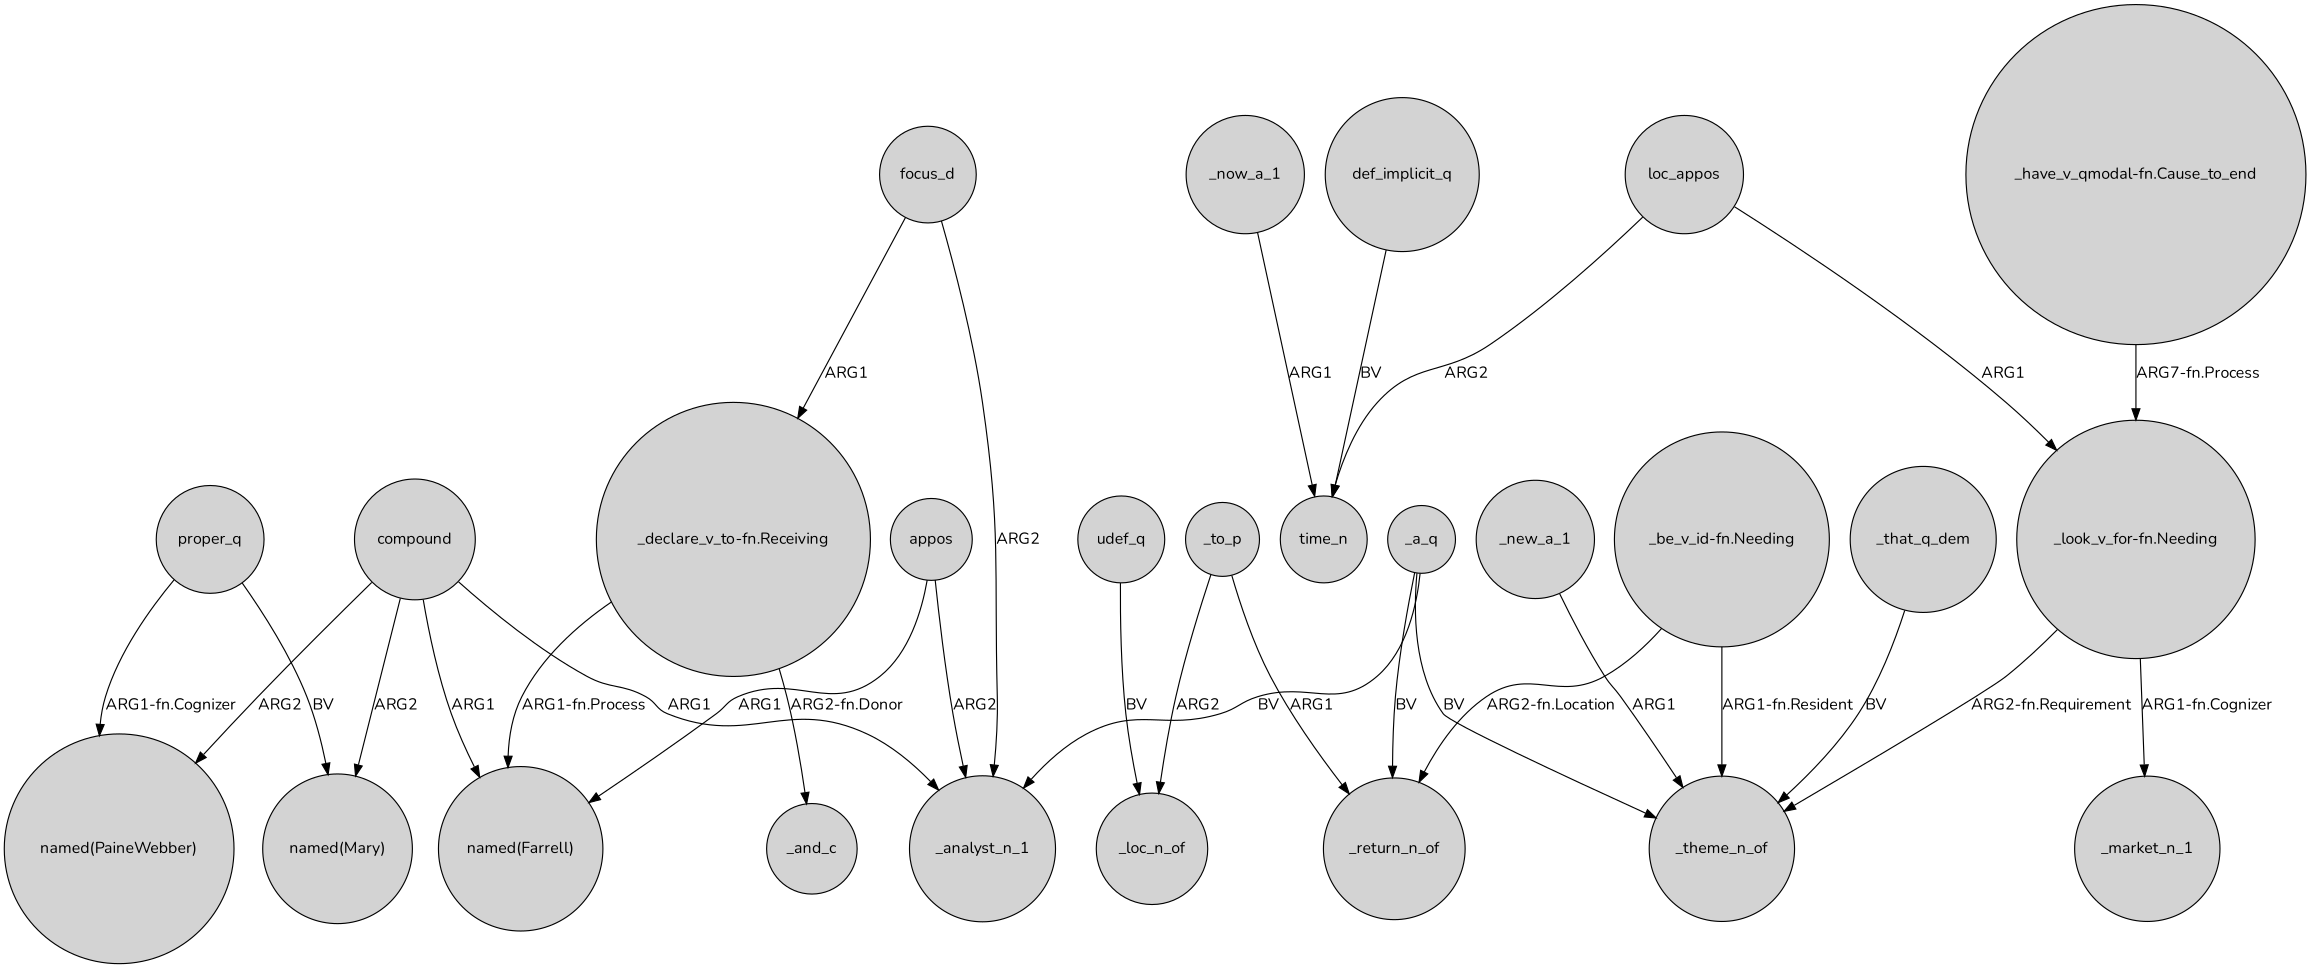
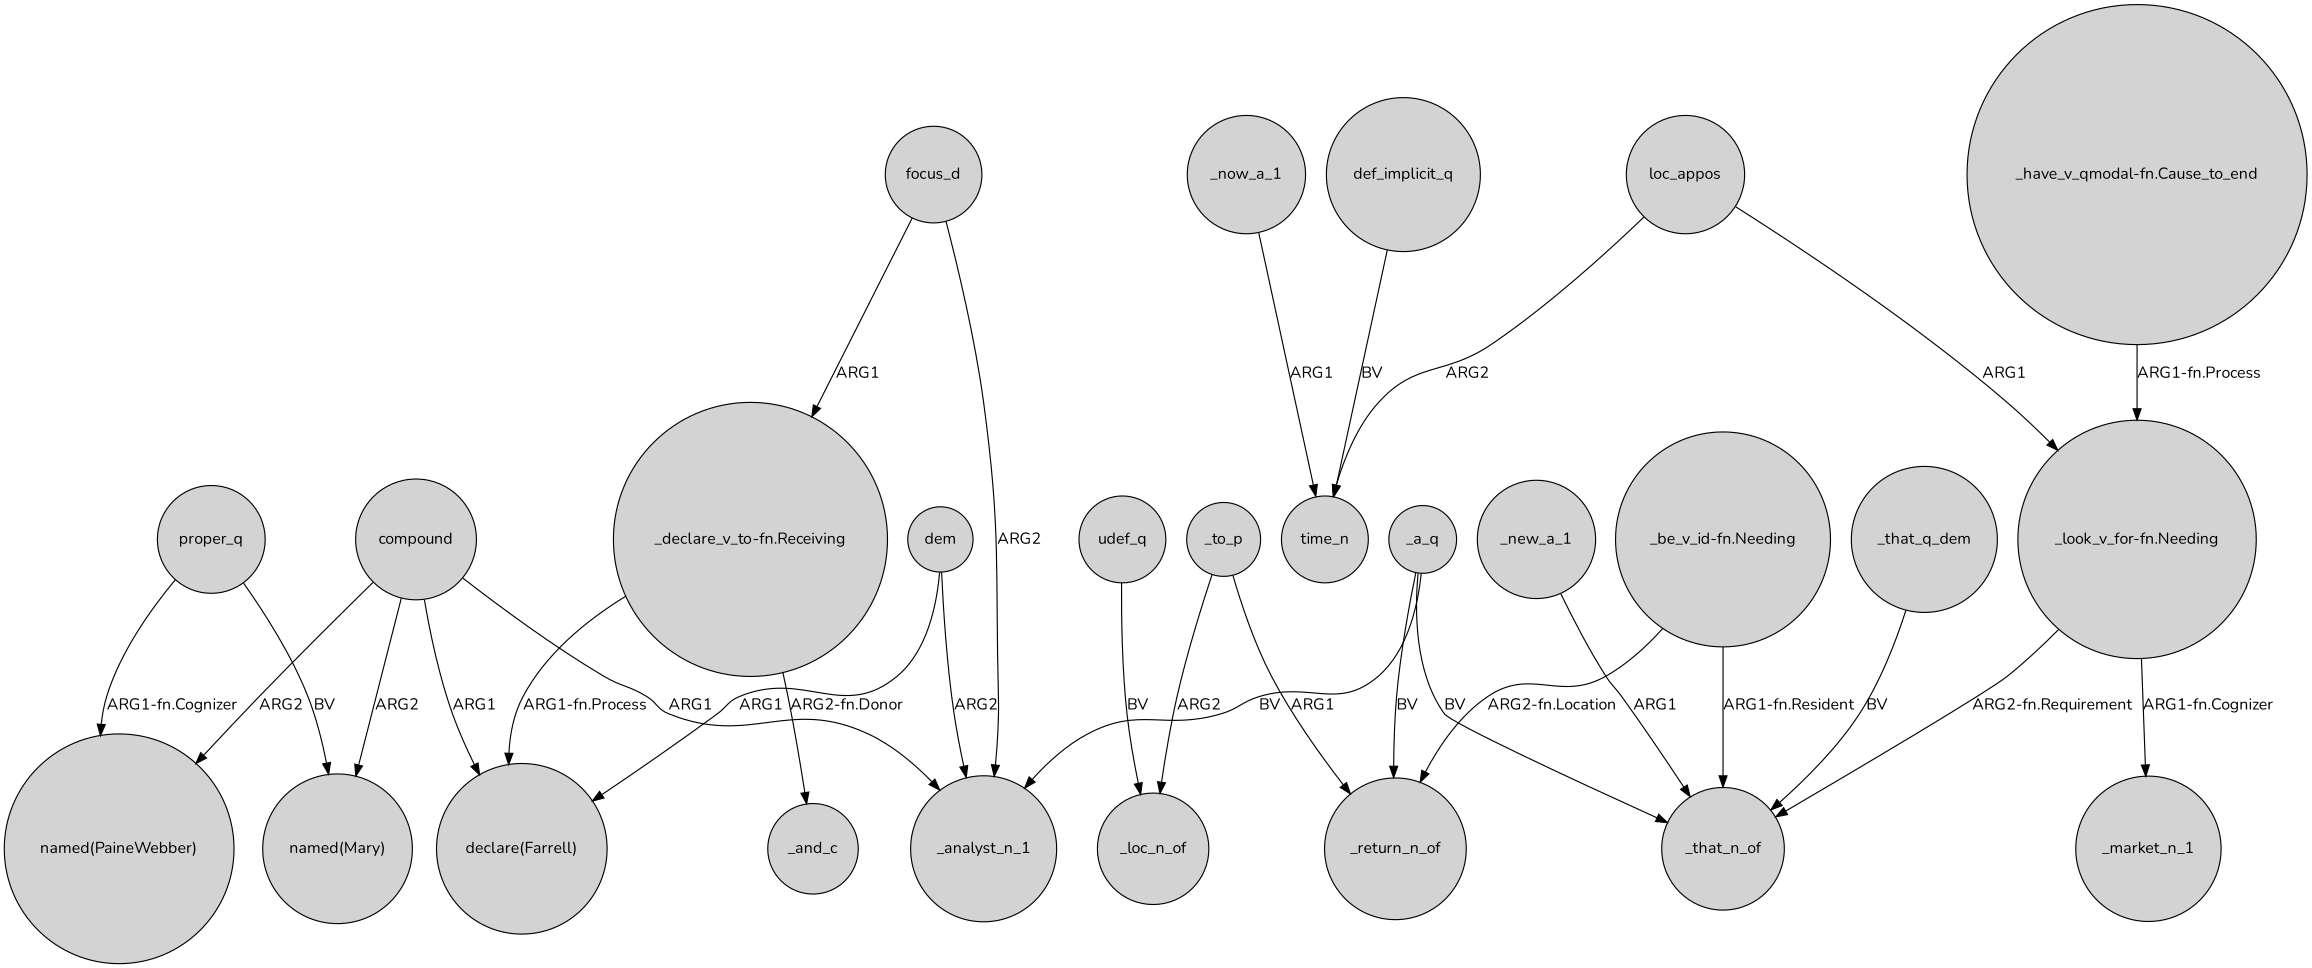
edge "_have_v_qmodal-fn.Cause_to_end" -> "_look_v_for-fn.Needing": label "ARG7-fn.Process" -> "ARG1-fn.Process"
node "appos": label "appos" -> "dem"
node "named(Farrell)": label "named(Farrell)" -> "declare(Farrell)"
node "_theme_n_of": label "_theme_n_of" -> "_that_n_of"
